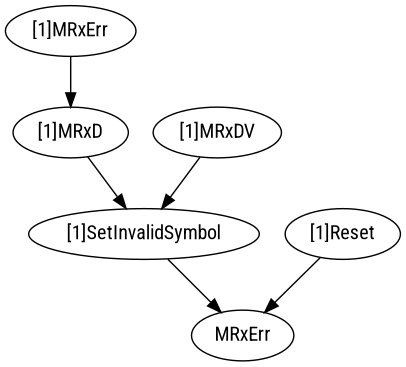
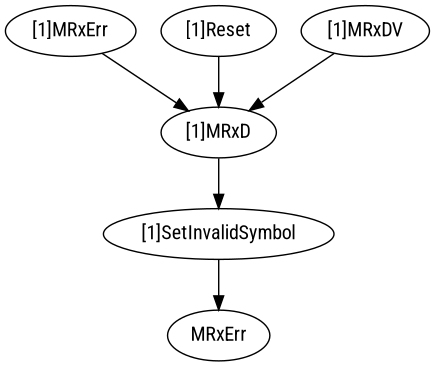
edge "[1]MRxDV" -> "[1]SetInvalidSymbol": now "[1]MRxDV" -> "[1]MRxD"
edge "[1]Reset" -> "MRxErr": now "[1]Reset" -> "[1]MRxD"
